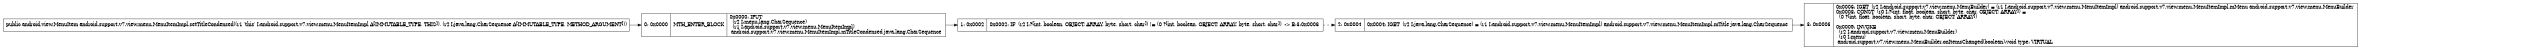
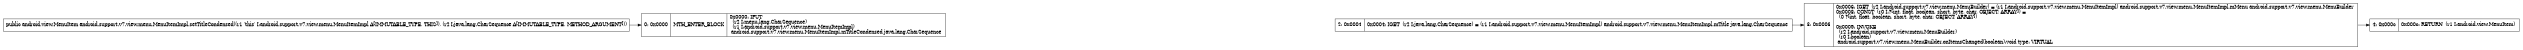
node "1: 0x0002": removed
node "4: 0x000c": added
node "3: 0x0006": text "(r0 I:menu)" -> "(r0 I:boolean)"
